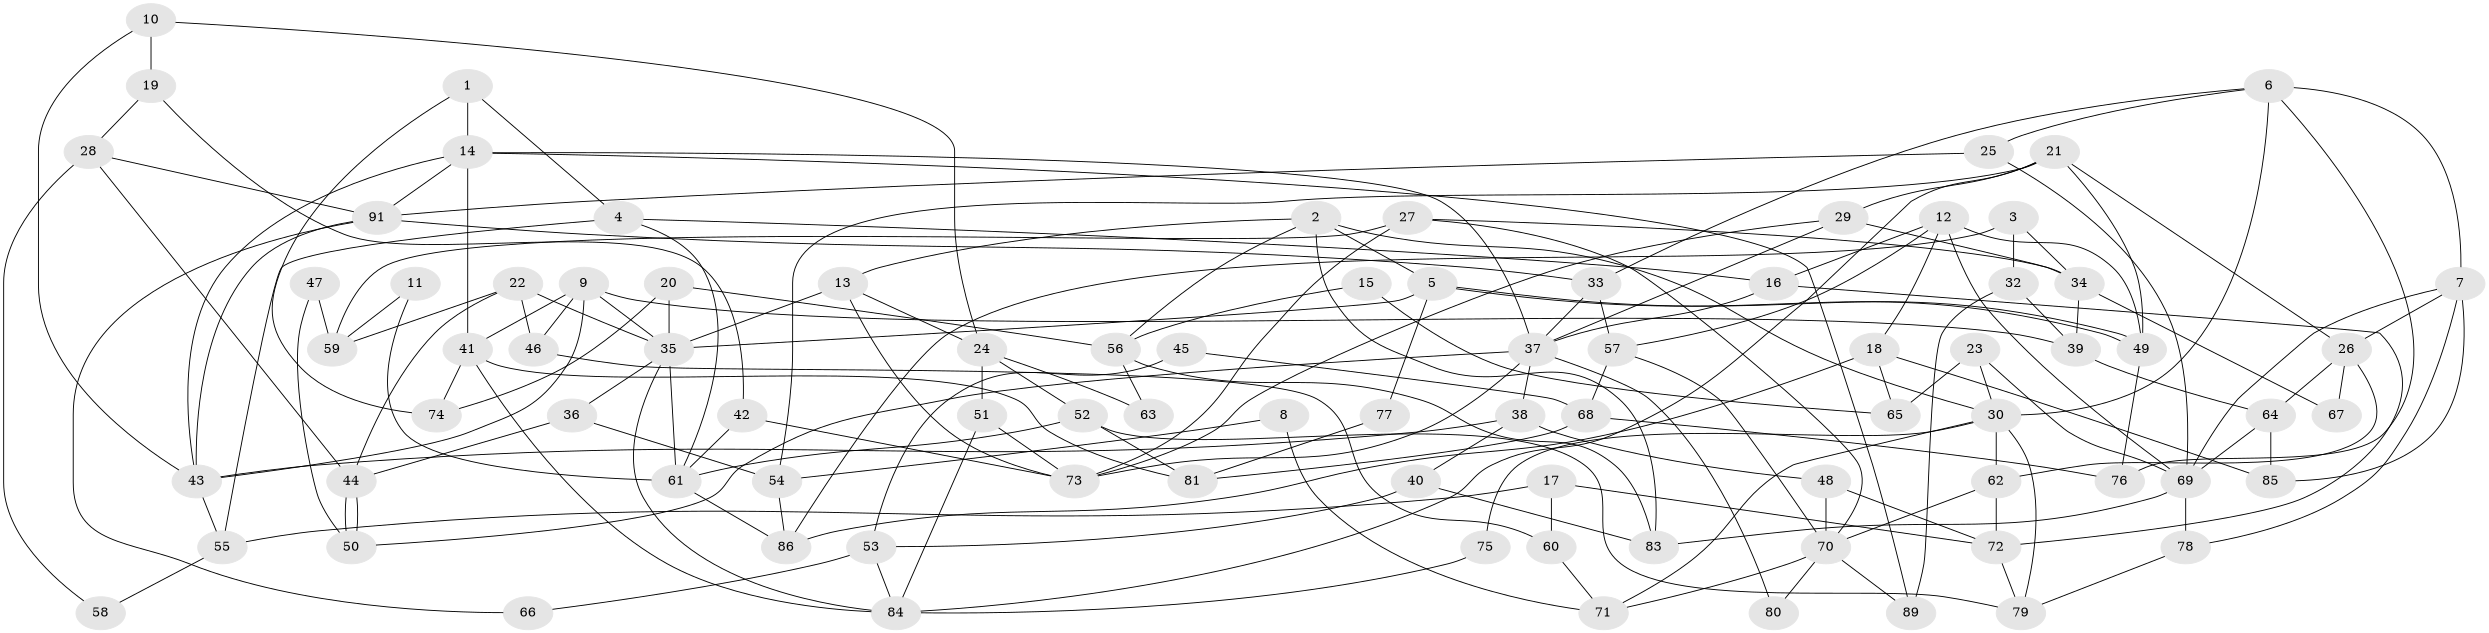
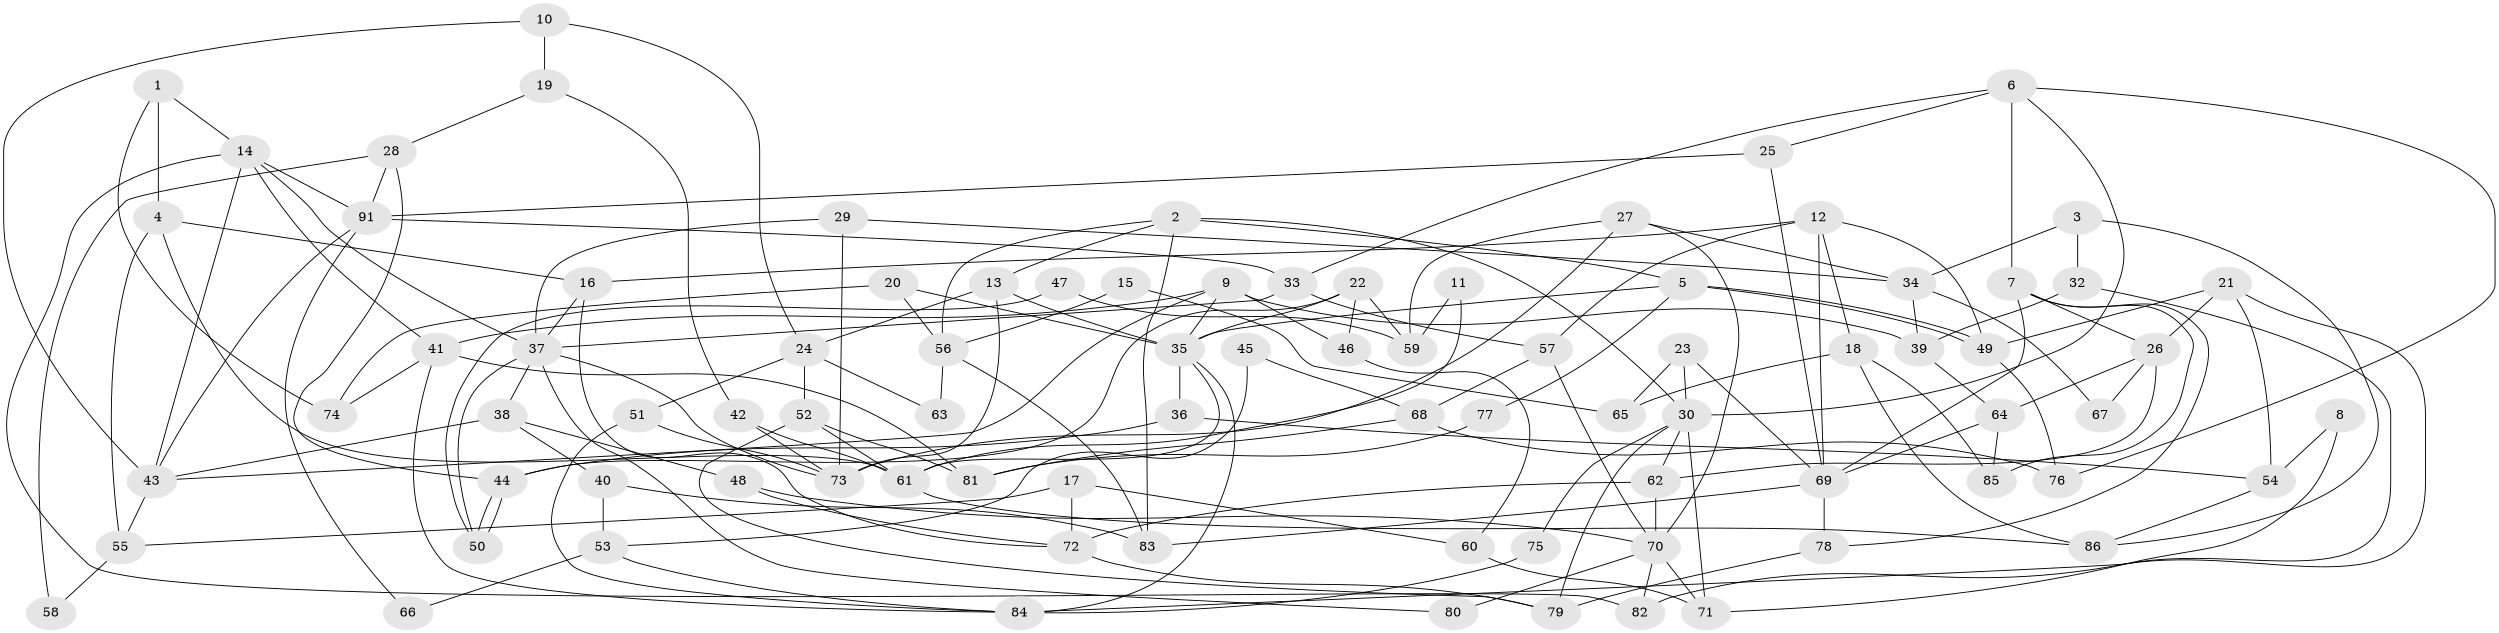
edge "21" -- "29": removed
node "89": label "89" -> "82"
